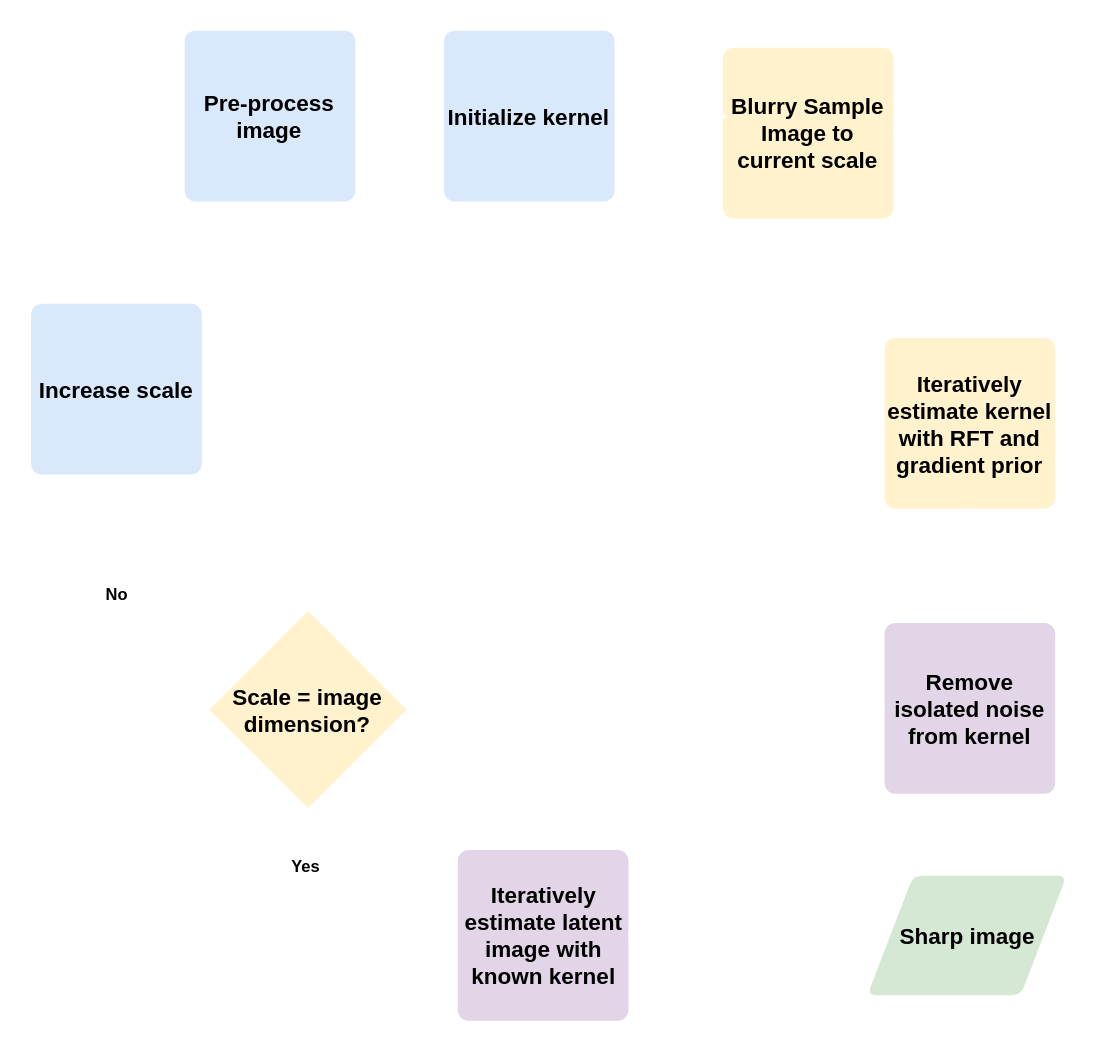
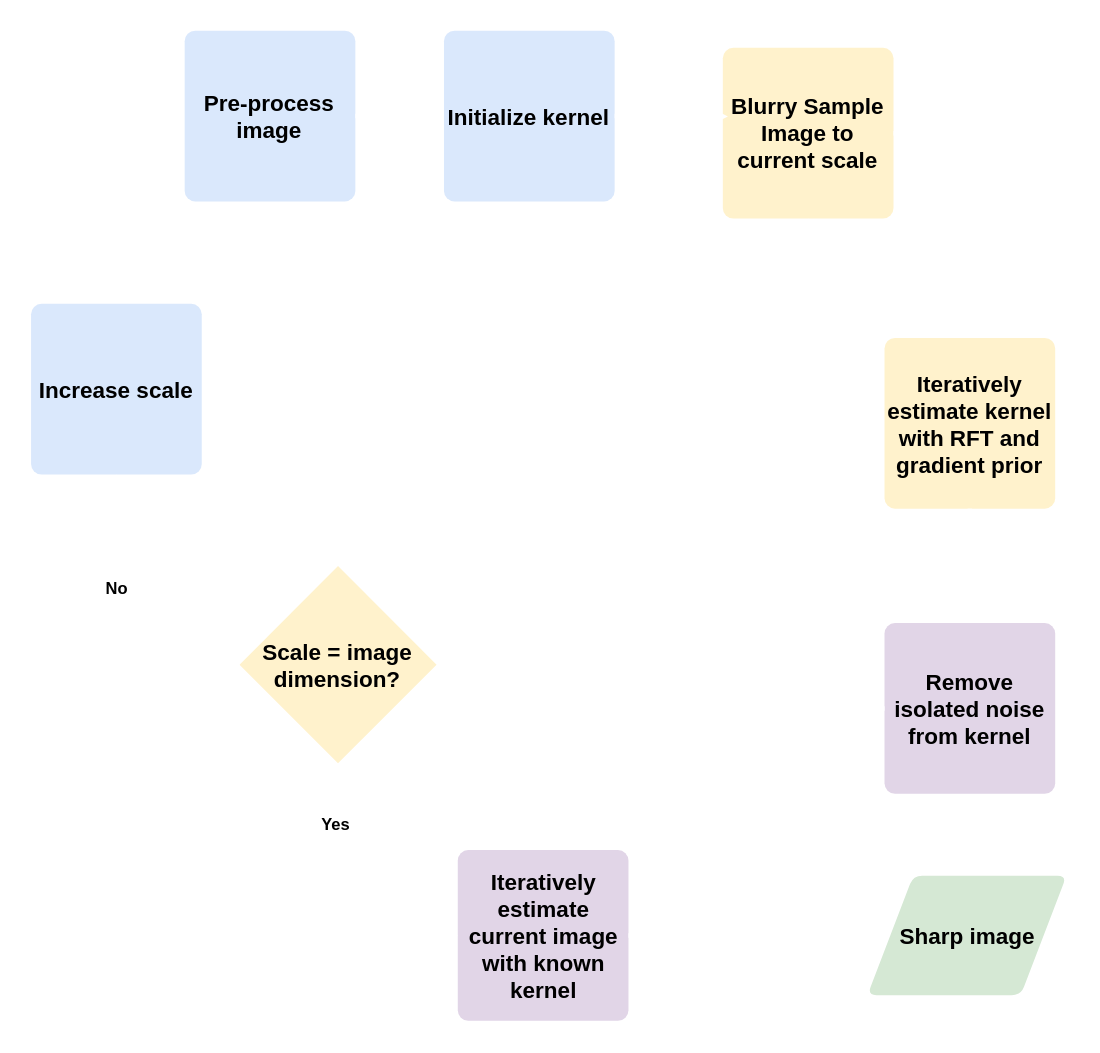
node "Scale = image dimension?": moved (308, 710) -> (338, 665)
node "Iteratively estimate latent image with known kernel": label "Iteratively estimate latent image with known kernel" -> "Iteratively estimate current image with known kernel"
